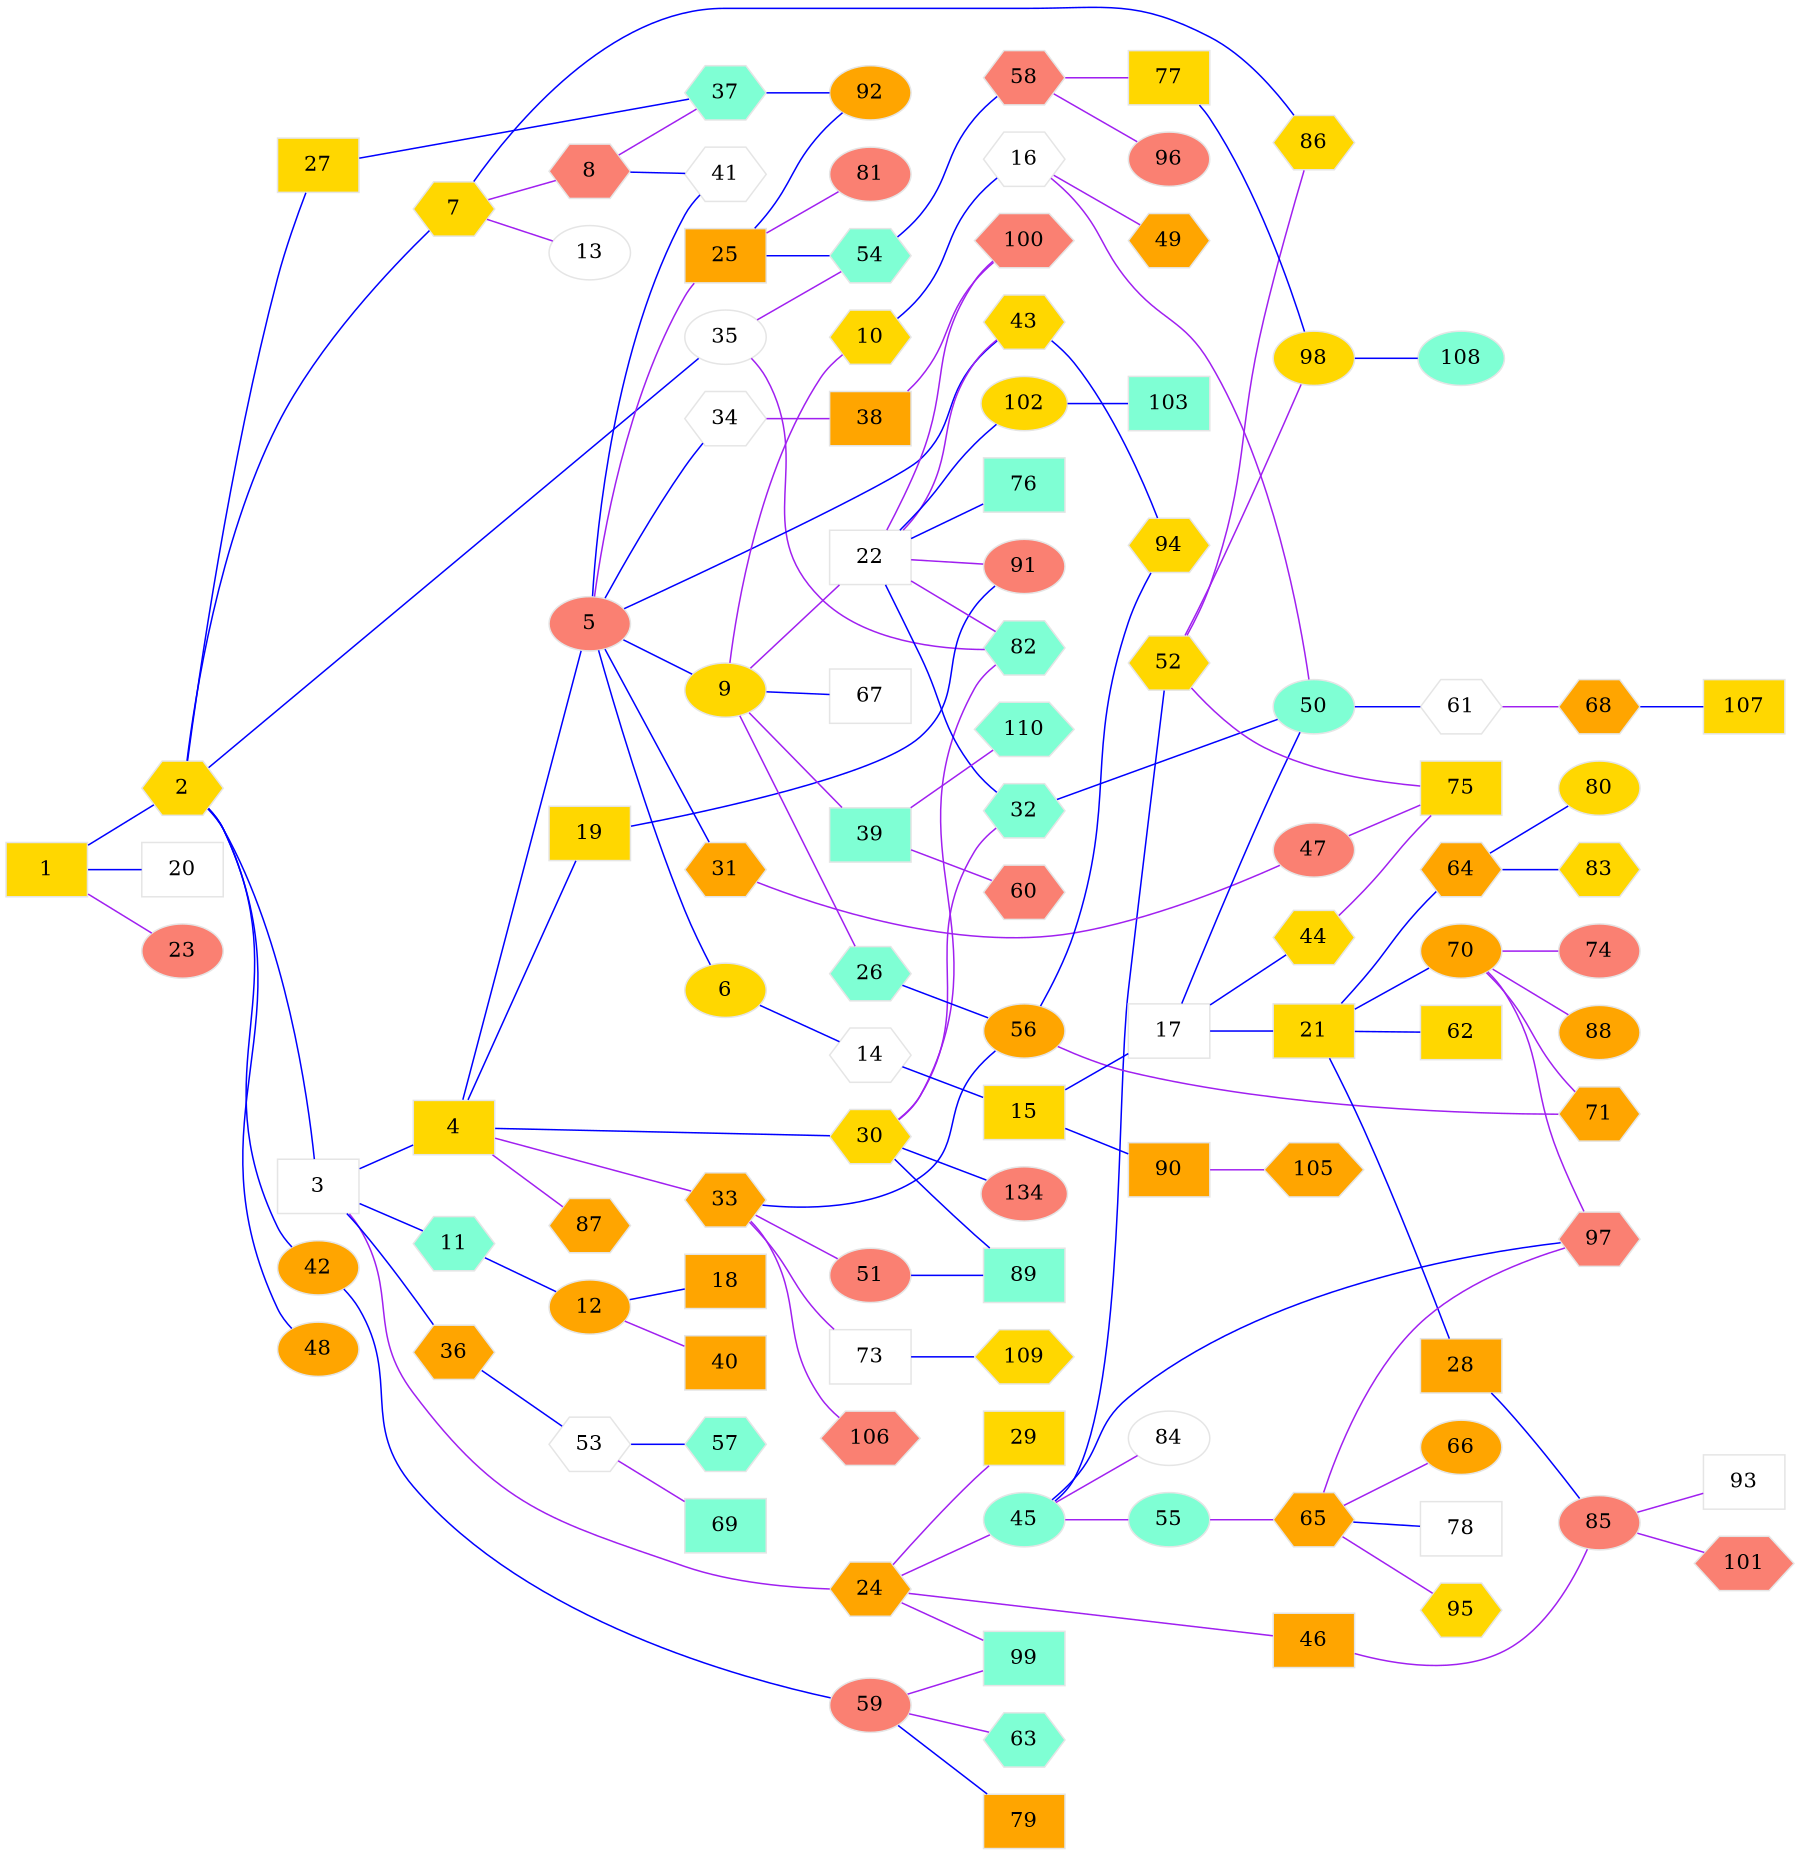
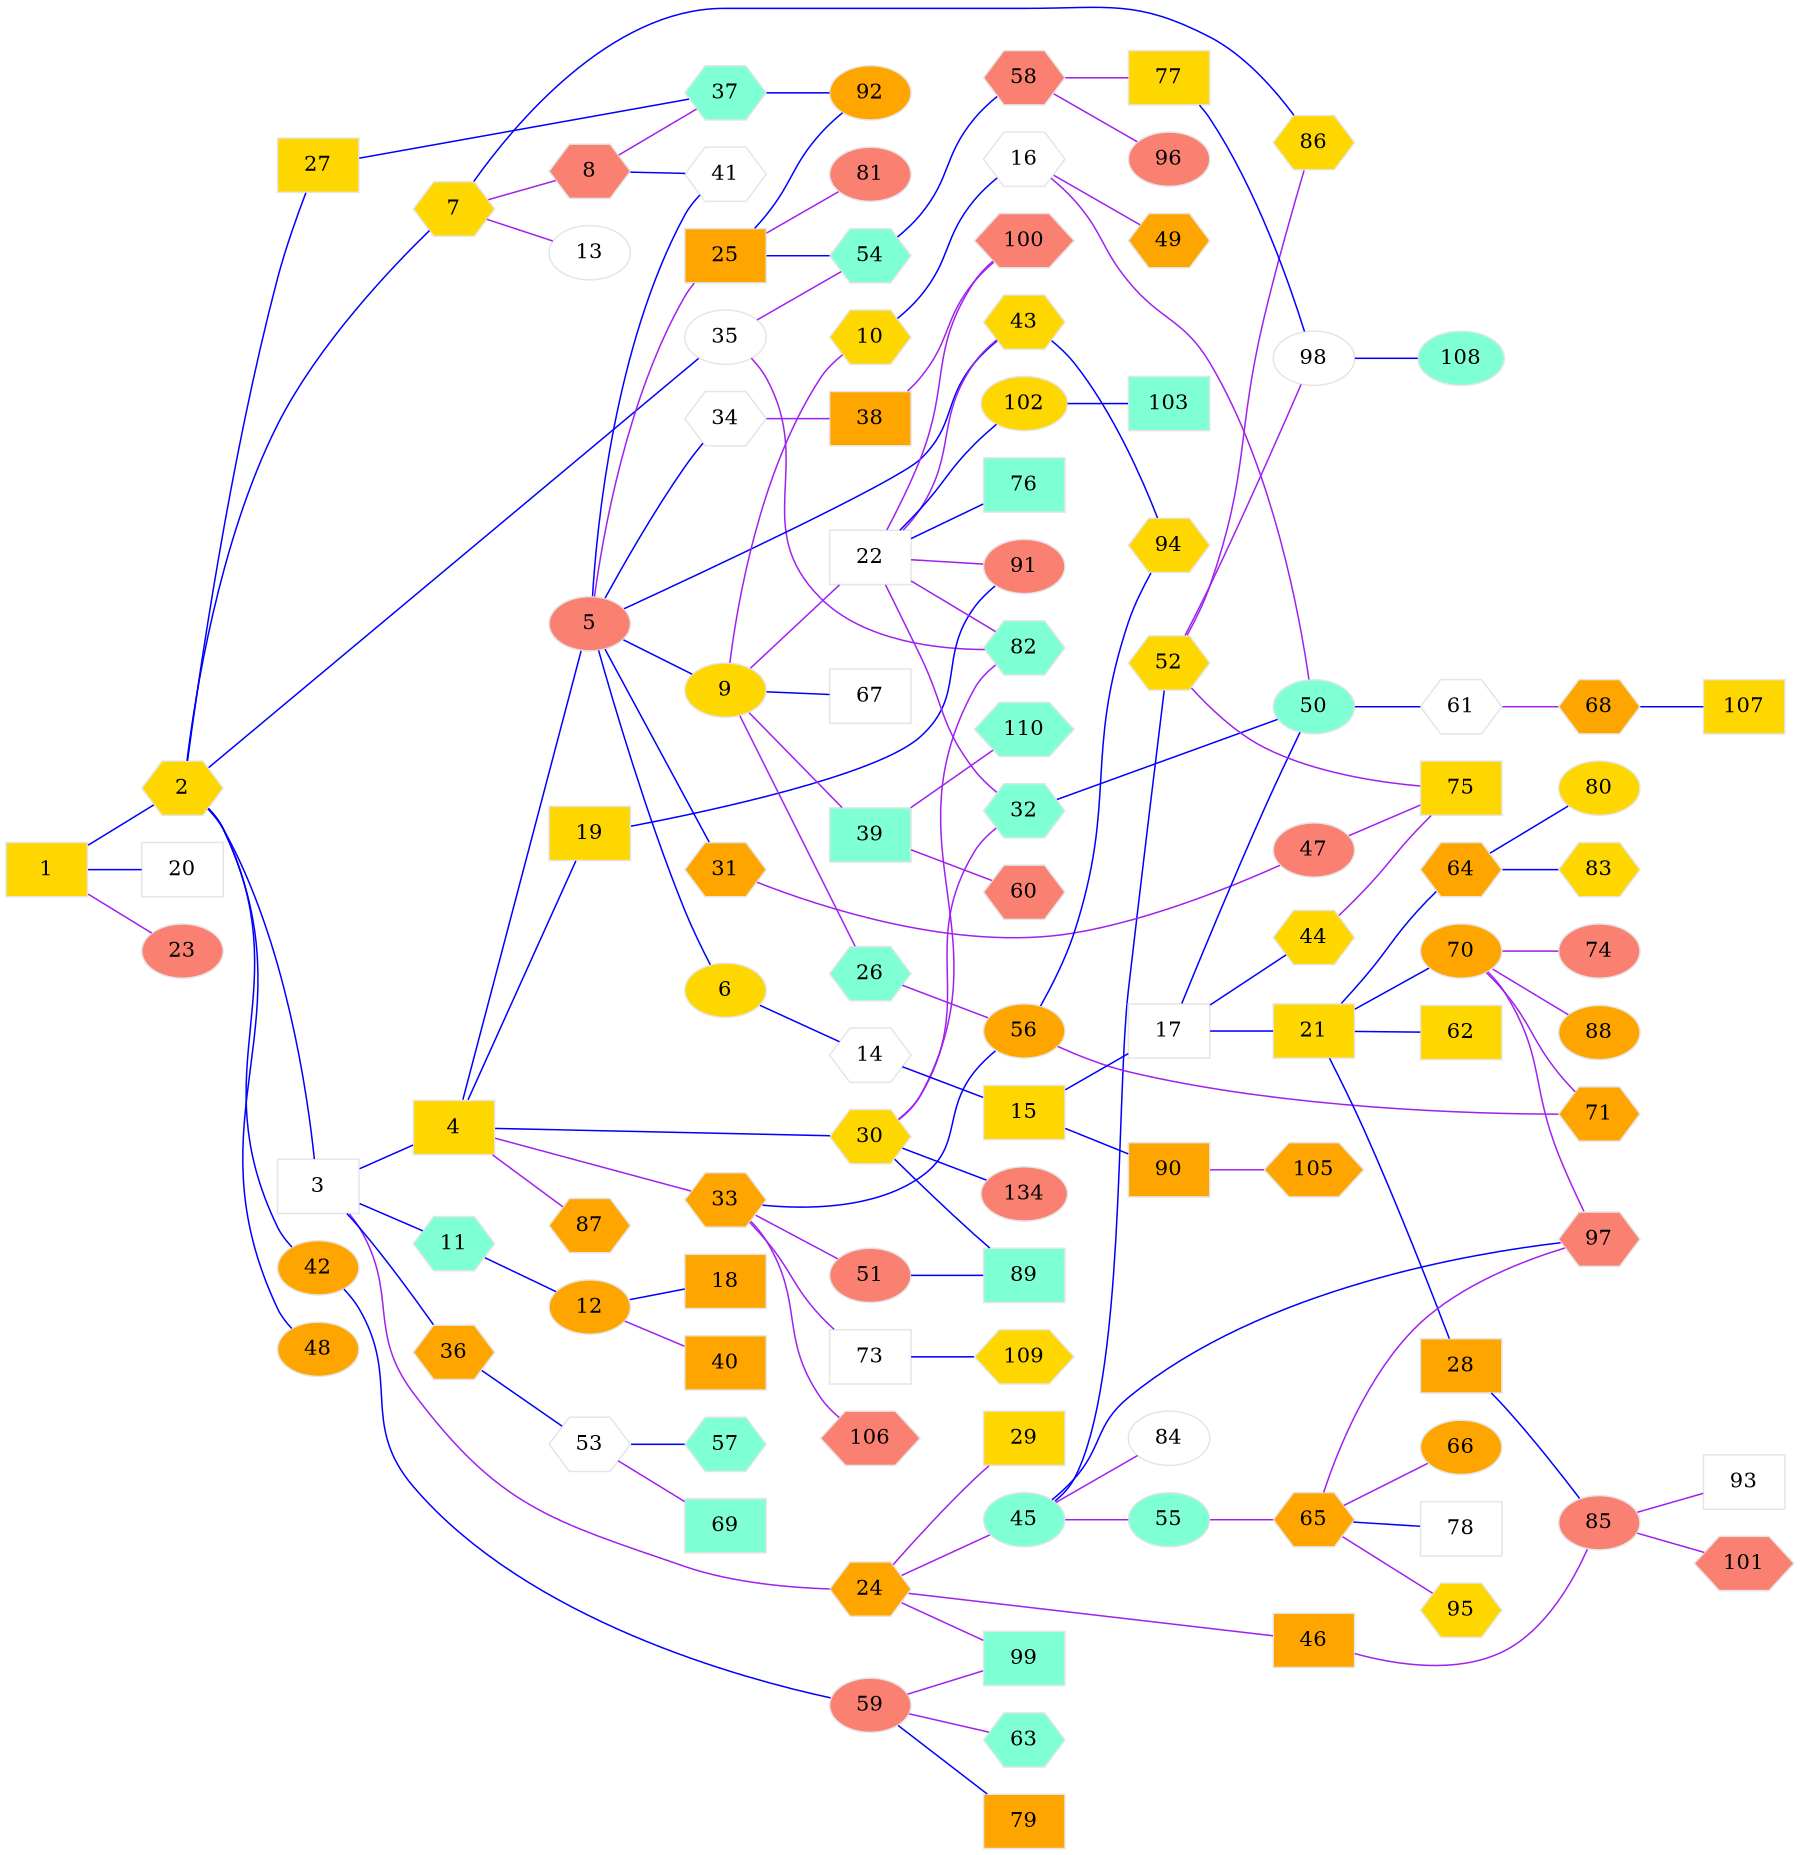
node "98": fillcolor gold -> white
edge "22" -- "32": color blue -> purple
edge "26" -- "56": color blue -> purple
